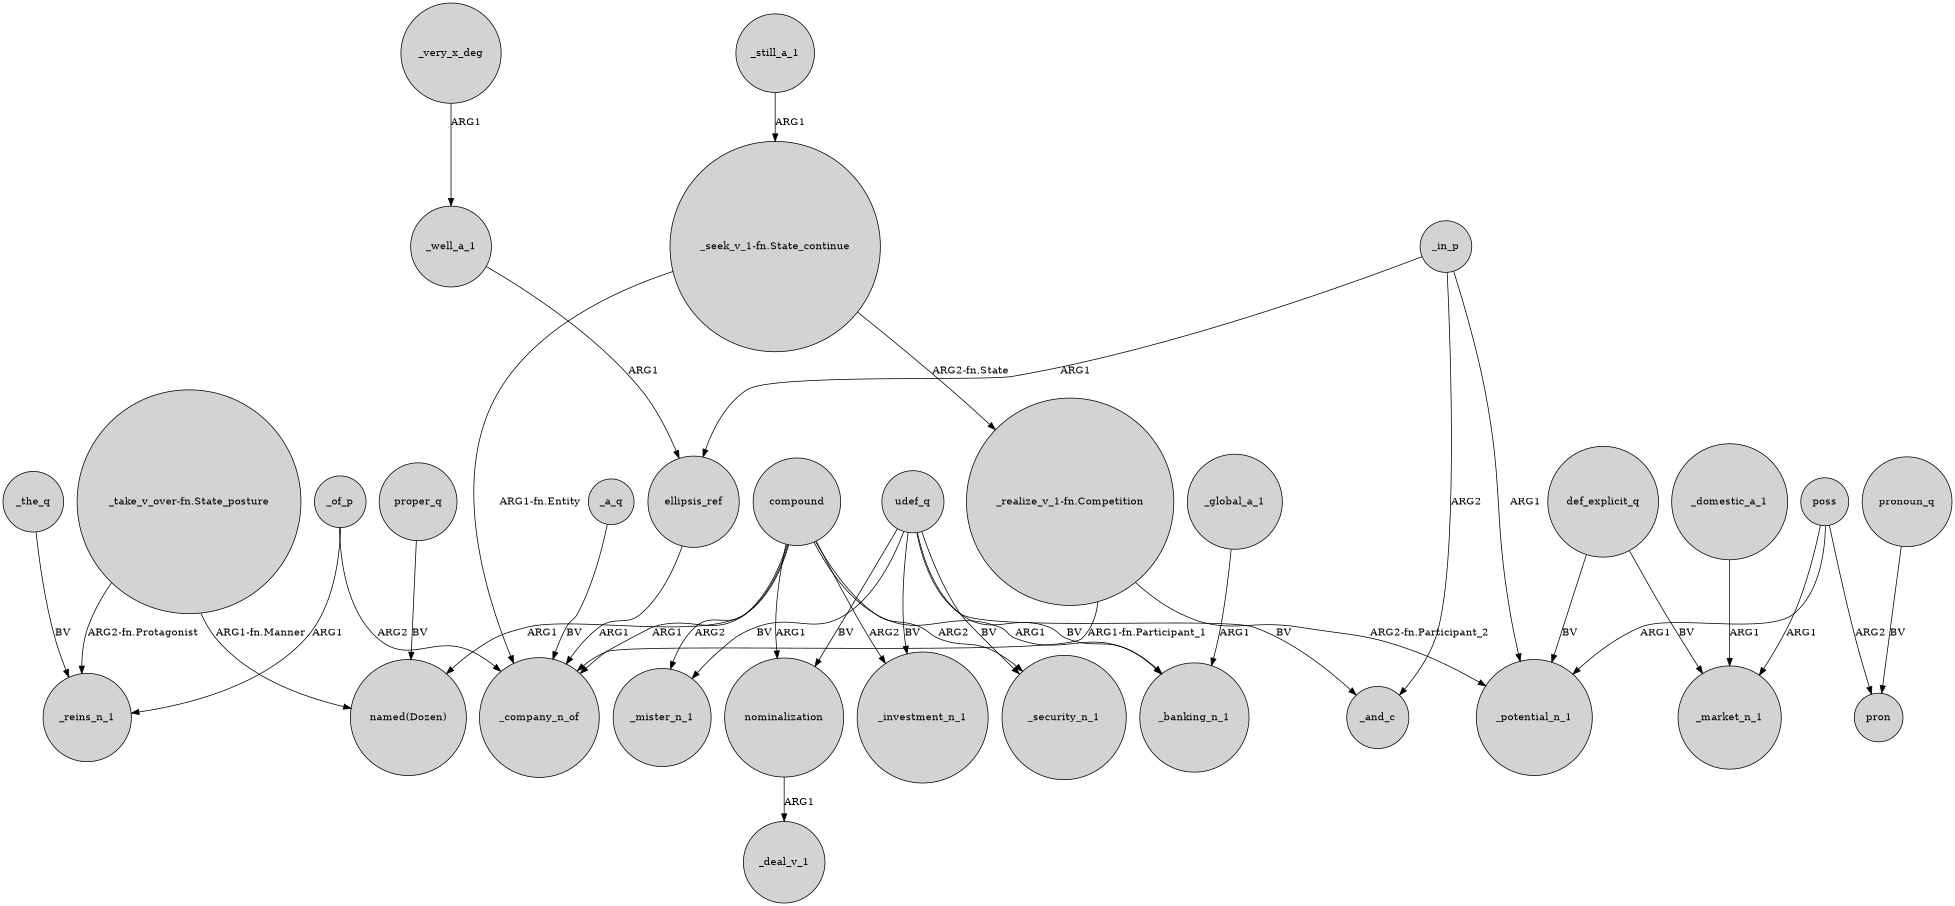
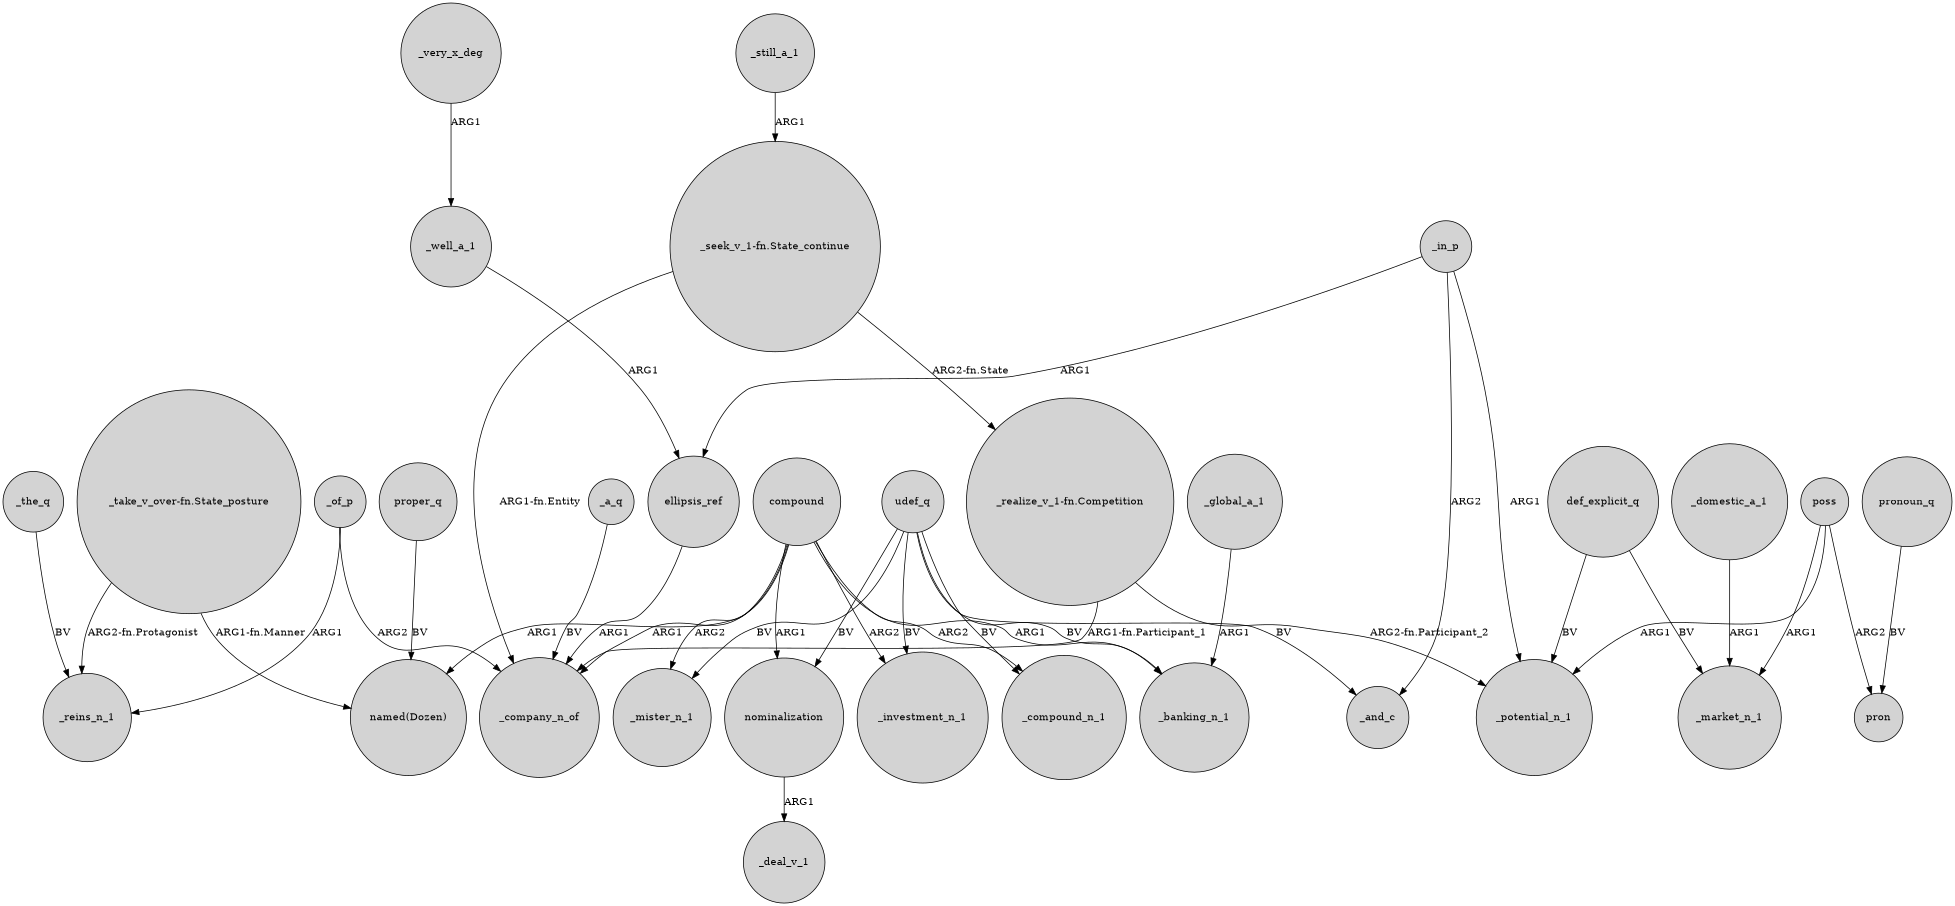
node "_security_n_1": label "_security_n_1" -> "_compound_n_1"
